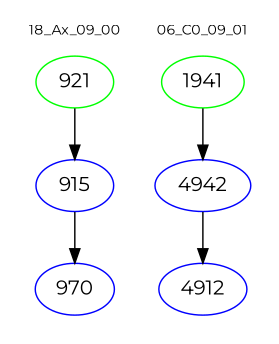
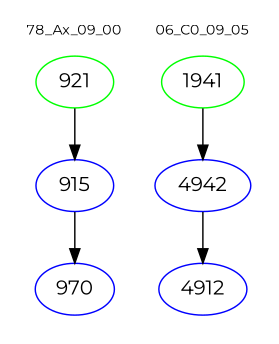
cluster "18_Ax_09_00": label "18_Ax_09_00" -> "78_Ax_09_00"
cluster "06_C0_09_01": label "06_C0_09_01" -> "06_C0_09_05"
